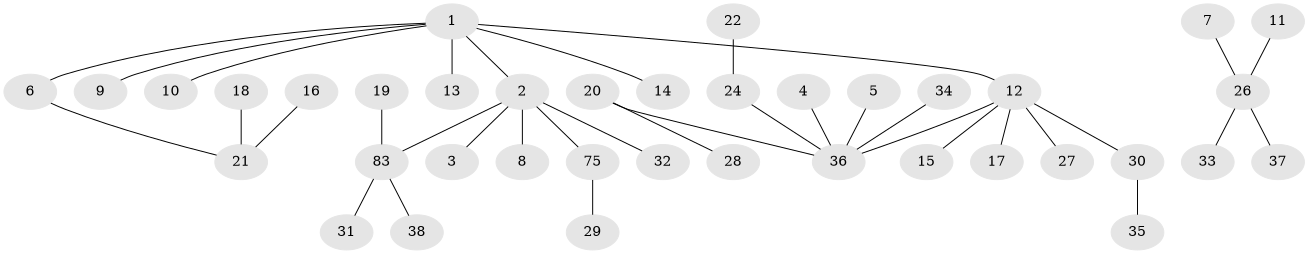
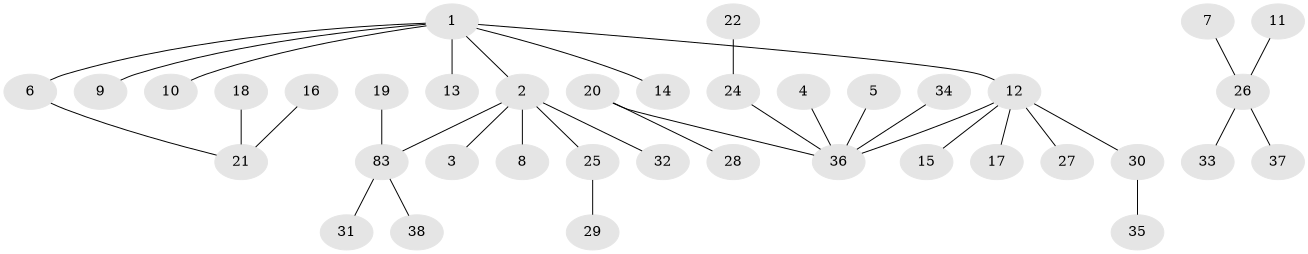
node "75": label "75" -> "25"
